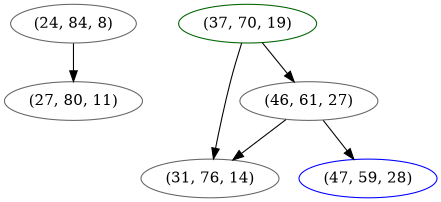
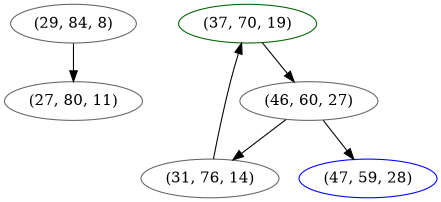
node "(24, 84, 8)": label "(24, 84, 8)" -> "(29, 84, 8)"
edge "(37, 70, 19)" -> "(31, 76, 14)": reversed
node "(46, 61, 27)": label "(46, 61, 27)" -> "(46, 60, 27)"
